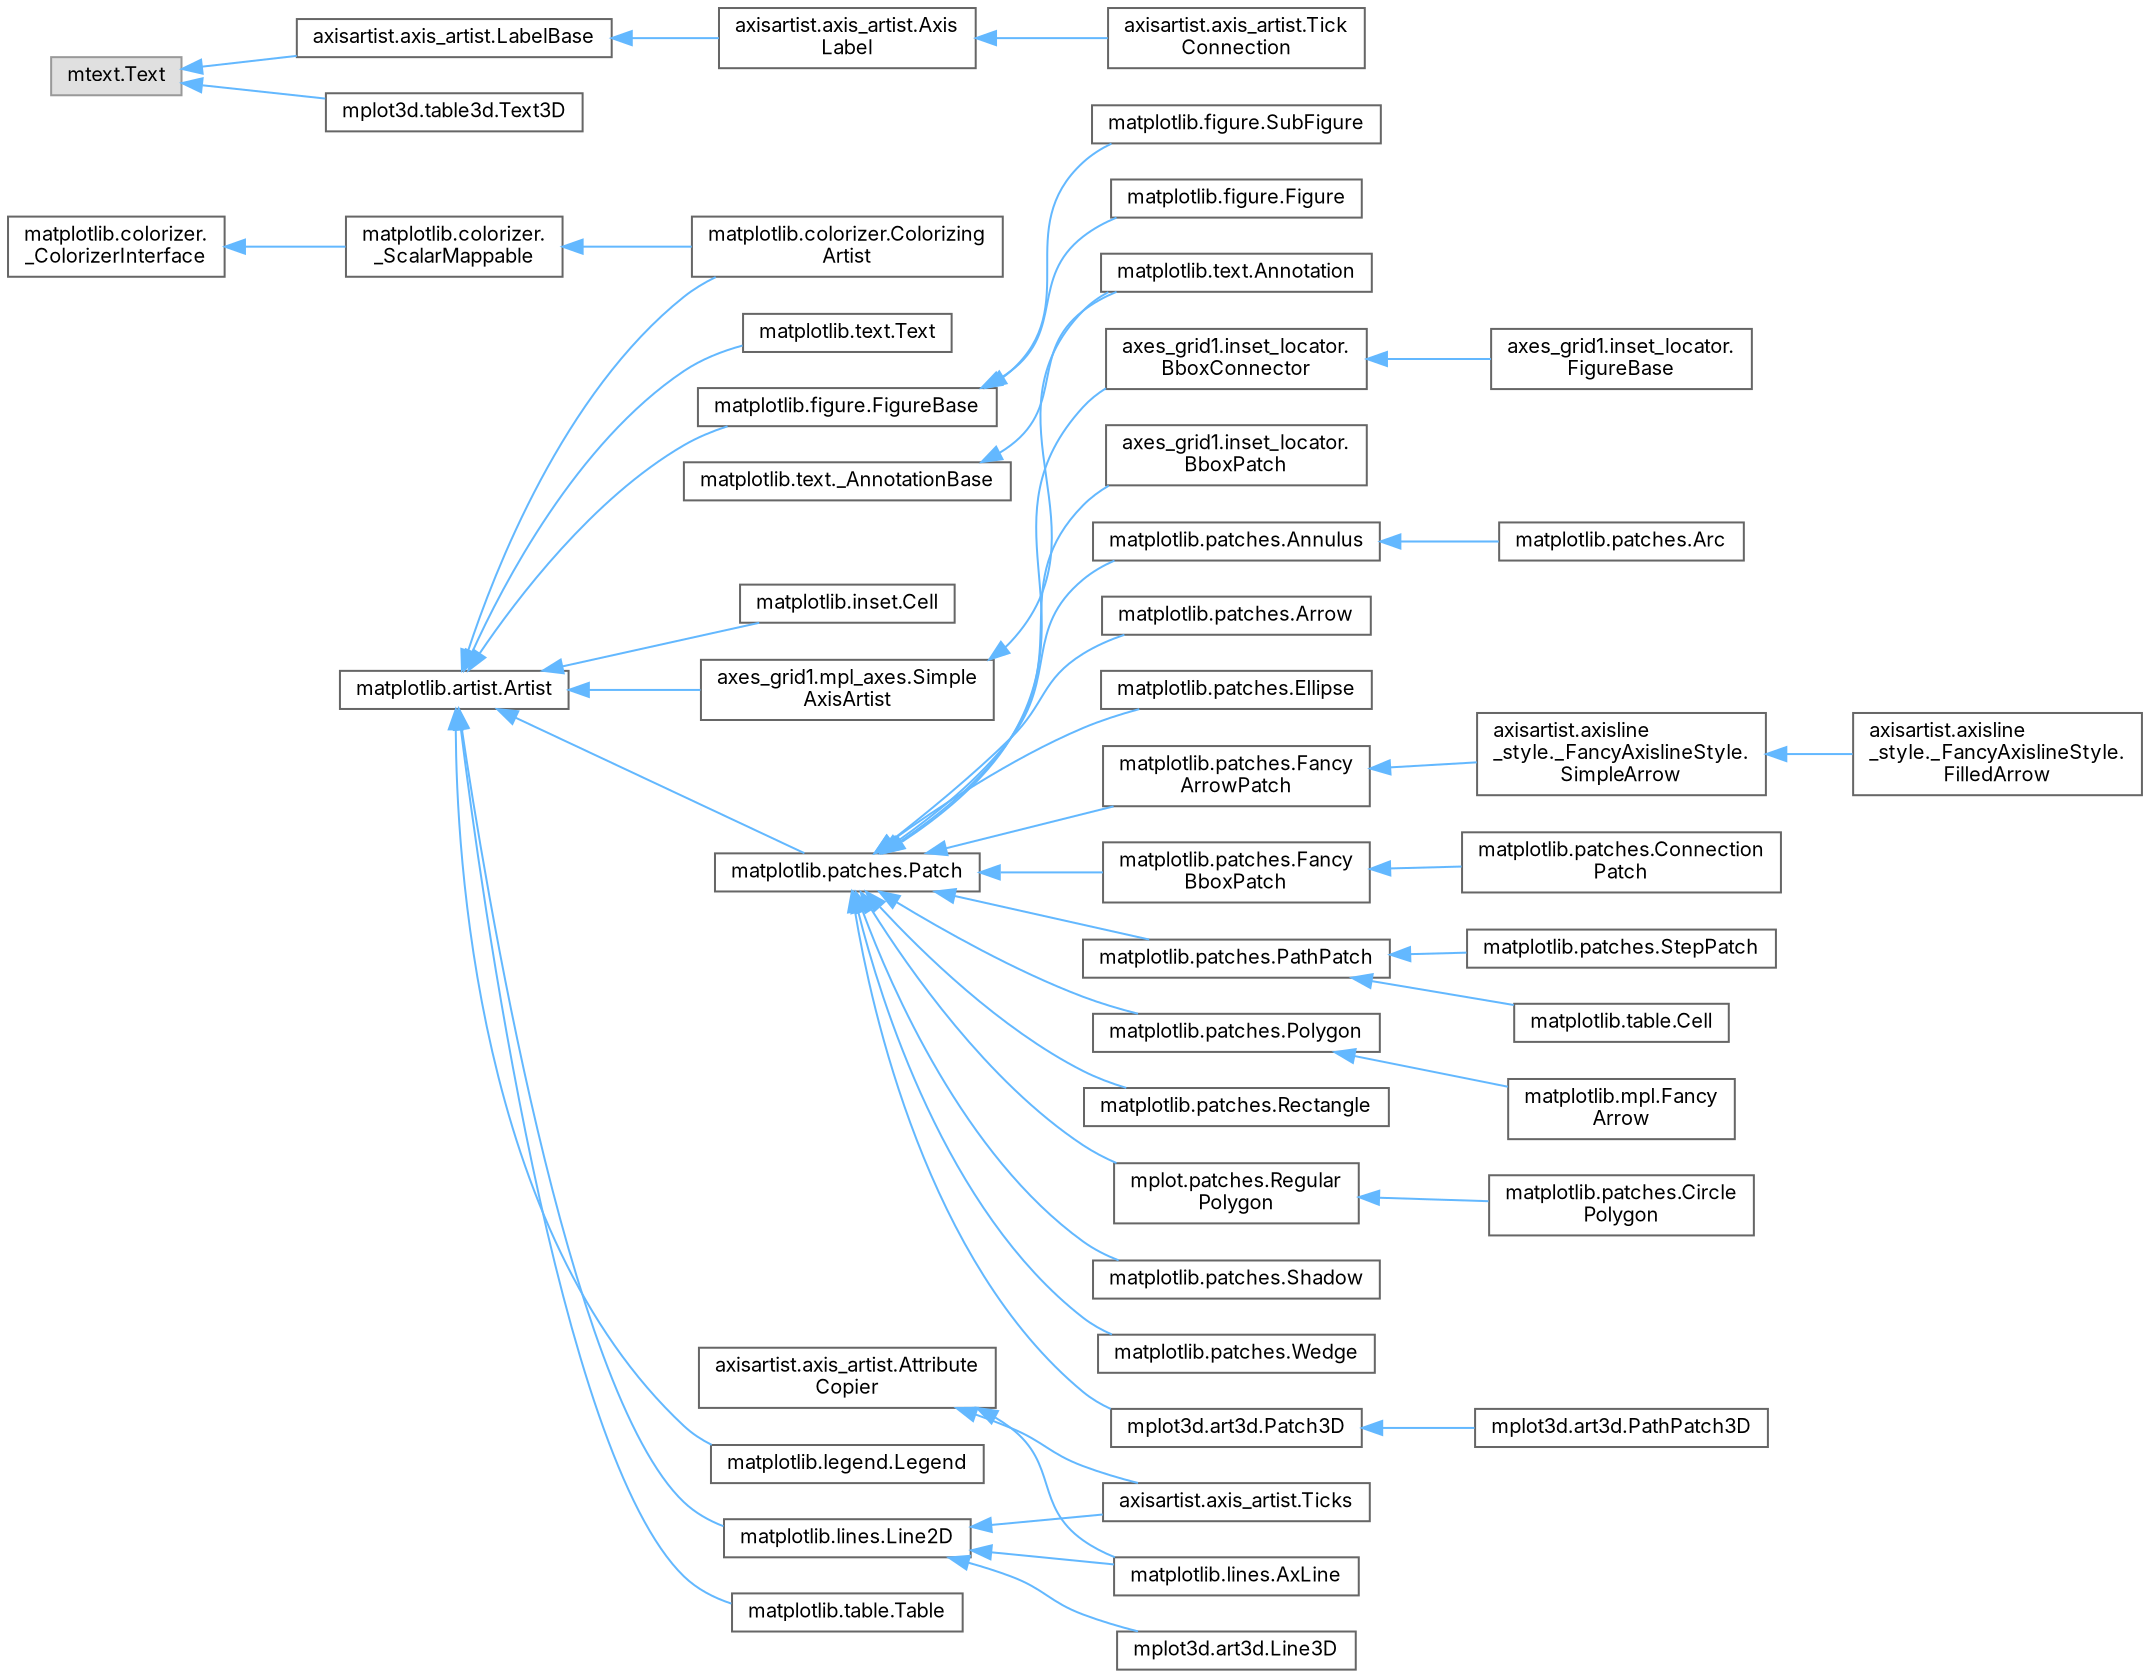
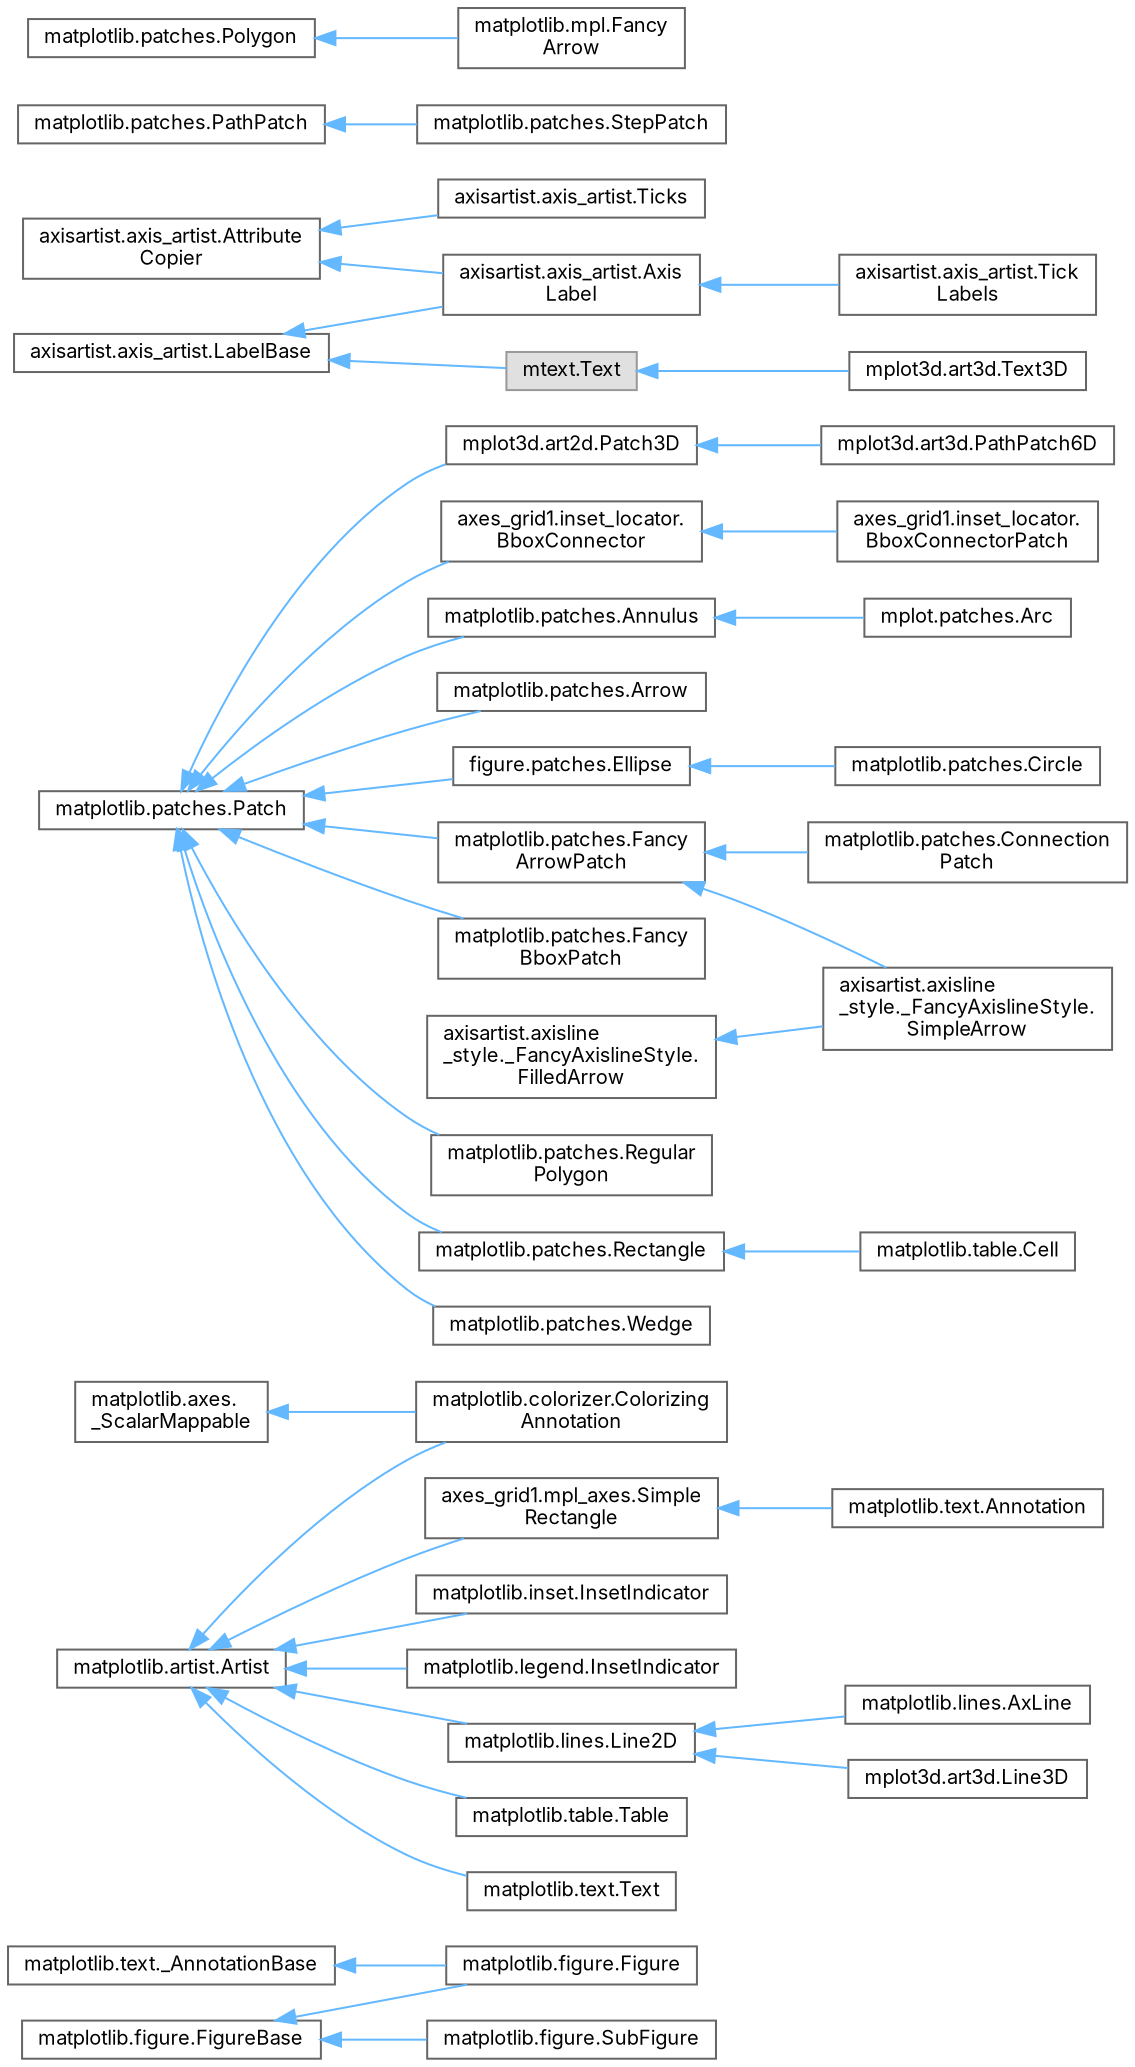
node "axisartist.axis_artist.Tick Connection": label "axisartist.axis_artist.Tick Connection" -> "axisartist.axis_artist.Tick Labels"
edge "axisartist.axis_artist.LabelBase" -> "mtext.Text": reversed
node "mplot3d.table3d.Text3D": label "mplot3d.table3d.Text3D" -> "mplot3d.art3d.Text3D"
node "matplotlib.colorizer. _ColorizerInterface": removed
node "matplotlib.colorizer. _ScalarMappable": label "matplotlib.colorizer. _ScalarMappable" -> "matplotlib.axes. _ScalarMappable"
node "matplotlib.colorizer.Colorizing Artist": label "matplotlib.colorizer.Colorizing Artist" -> "matplotlib.colorizer.Colorizing Annotation"
node "axes_grid1.inset_locator. FigureBase": label "axes_grid1.inset_locator. FigureBase" -> "axes_grid1.inset_locator. BboxConnectorPatch"
edge "matplotlib.text.Annotation" -> "matplotlib.text._AnnotationBase": now "matplotlib.figure.Figure" -> "matplotlib.text._AnnotationBase"
node "axes_grid1.inset_locator. BboxPatch": removed
edge "matplotlib.figure.FigureBase" -> "matplotlib.artist.Artist": removed
node "matplotlib.patches.Arc": label "matplotlib.patches.Arc" -> "mplot.patches.Arc"
node "matplotlib.inset.Cell": label "matplotlib.inset.Cell" -> "matplotlib.inset.InsetIndicator"
node "axes_grid1.mpl_axes.Simple AxisArtist": label "axes_grid1.mpl_axes.Simple AxisArtist" -> "axes_grid1.mpl_axes.Simple Rectangle"
node "matplotlib.patches.Ellipse": label "matplotlib.patches.Ellipse" -> "figure.patches.Ellipse"
edge "axisartist.axisline _style._FancyAxislineStyle. FilledArrow" -> "axisartist.axisline _style._FancyAxislineStyle. SimpleArrow": reversed
node "matplotlib.patches.Circle": added
edge "matplotlib.patches.Patch" -> "matplotlib.artist.Artist": removed
edge "matplotlib.patches.Connection Patch" -> "matplotlib.patches.Fancy BboxPatch": now "matplotlib.patches.Connection Patch" -> "matplotlib.patches.Fancy ArrowPatch"
edge "matplotlib.patches.PathPatch" -> "matplotlib.patches.Patch": removed
edge "matplotlib.patches.Polygon" -> "matplotlib.patches.Patch": removed
edge "matplotlib.table.Cell" -> "matplotlib.patches.PathPatch": now "matplotlib.table.Cell" -> "matplotlib.patches.Rectangle"
node "mplot.patches.Regular Polygon": label "mplot.patches.Regular Polygon" -> "matplotlib.patches.Regular Polygon"
node "matplotlib.patches.Circle Polygon": removed
node "matplotlib.patches.Shadow": removed
node "mplot3d.art3d.Patch3D": label "mplot3d.art3d.Patch3D" -> "mplot3d.art2d.Patch3D"
node "mplot3d.art3d.PathPatch3D": label "mplot3d.art3d.PathPatch3D" -> "mplot3d.art3d.PathPatch6D"
node "matplotlib.legend.Legend": label "matplotlib.legend.Legend" -> "matplotlib.legend.InsetIndicator"
edge "matplotlib.lines.AxLine" -> "axisartist.axis_artist.Attribute Copier": now "axisartist.axis_artist.Axis Label" -> "axisartist.axis_artist.Attribute Copier"
edge "axisartist.axis_artist.Ticks" -> "matplotlib.lines.Line2D": removed
